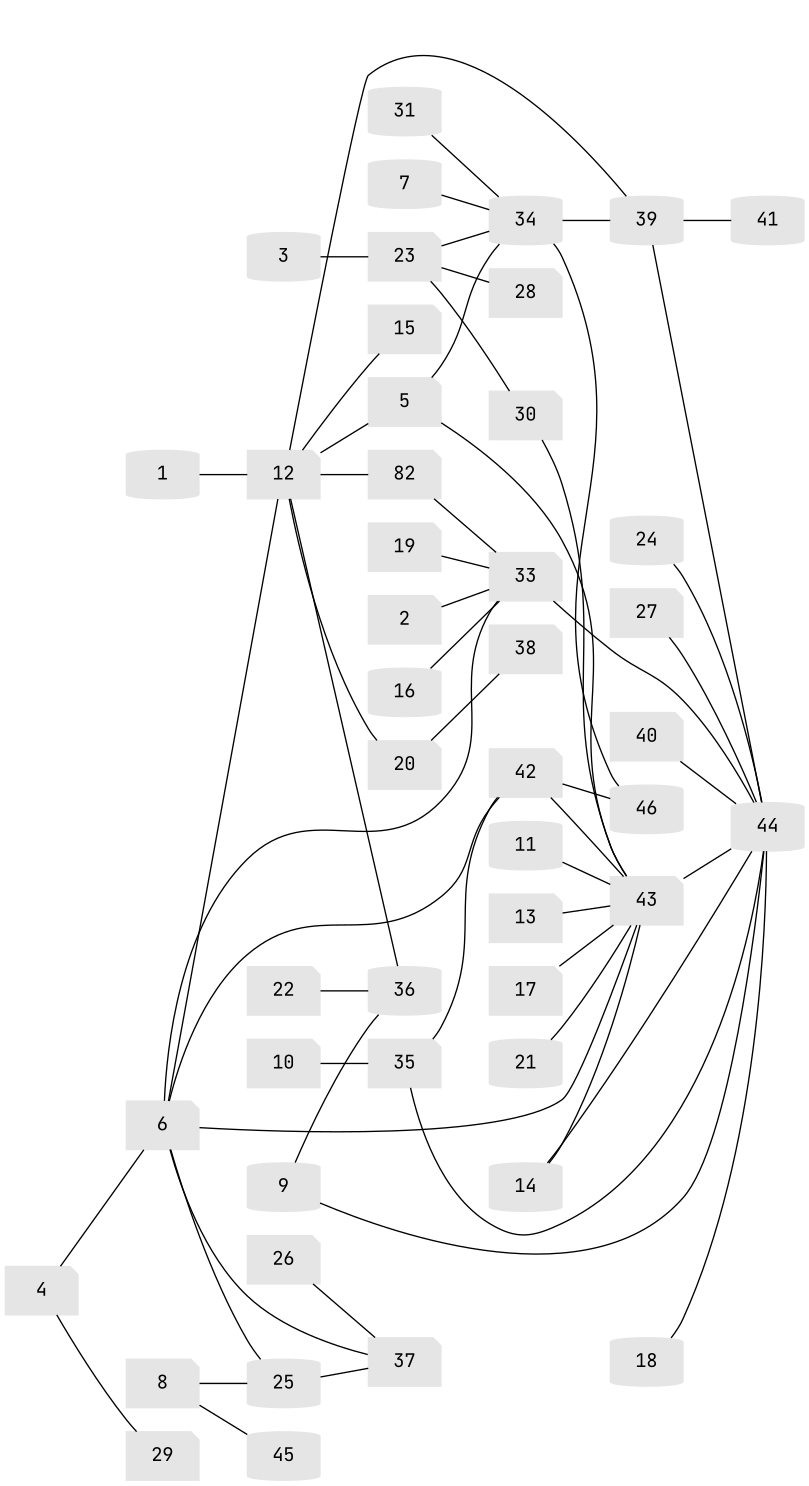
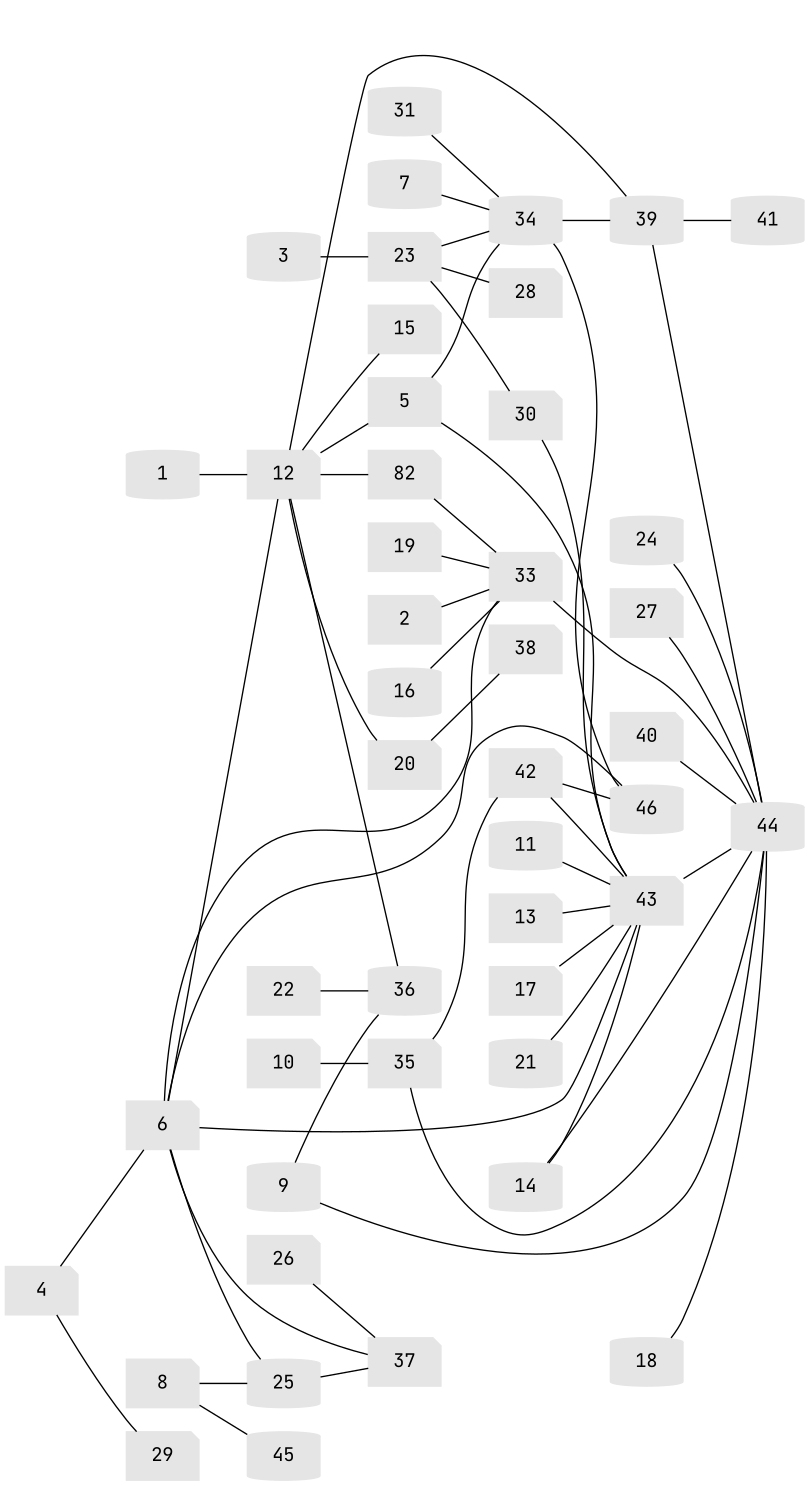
edge "42" -- "6": now "46" -- "6"
